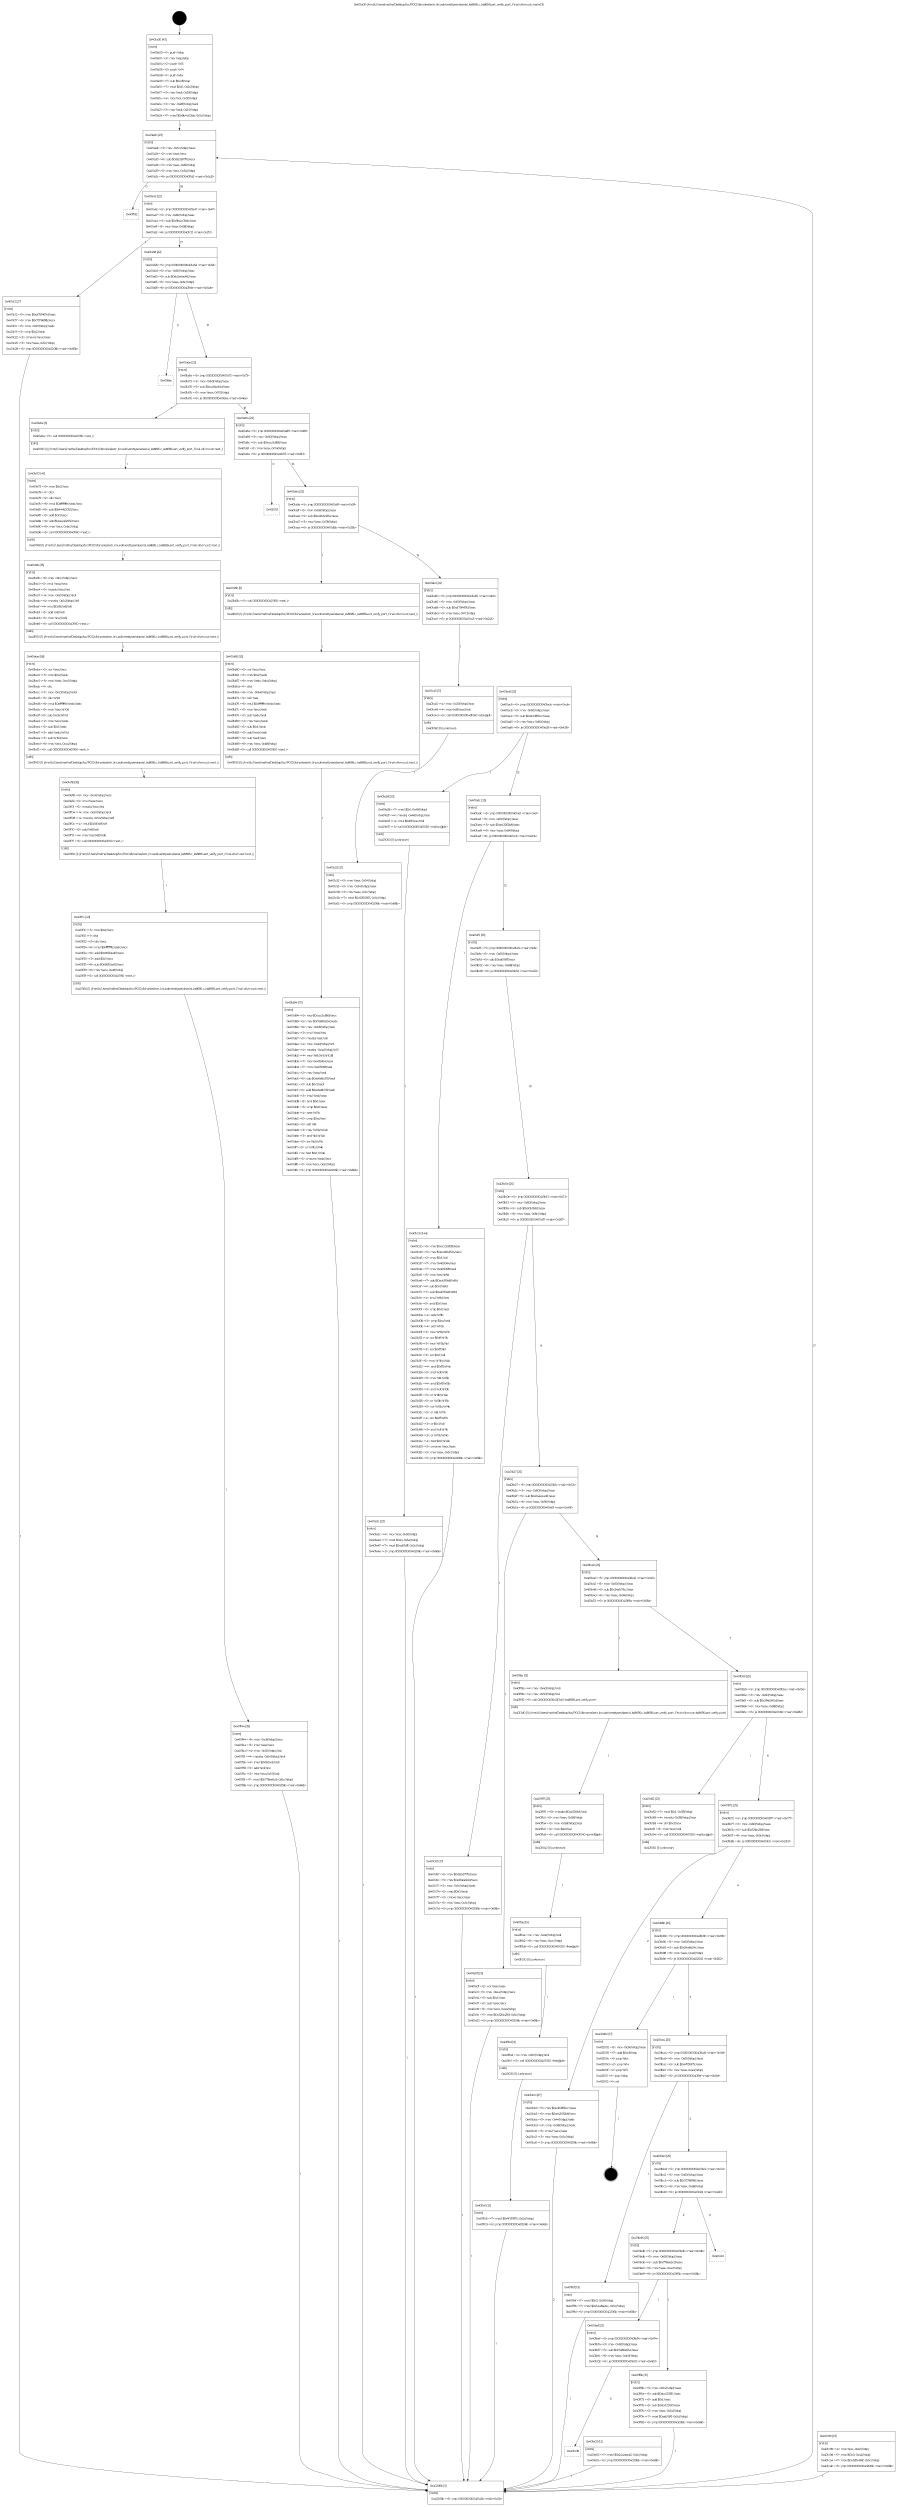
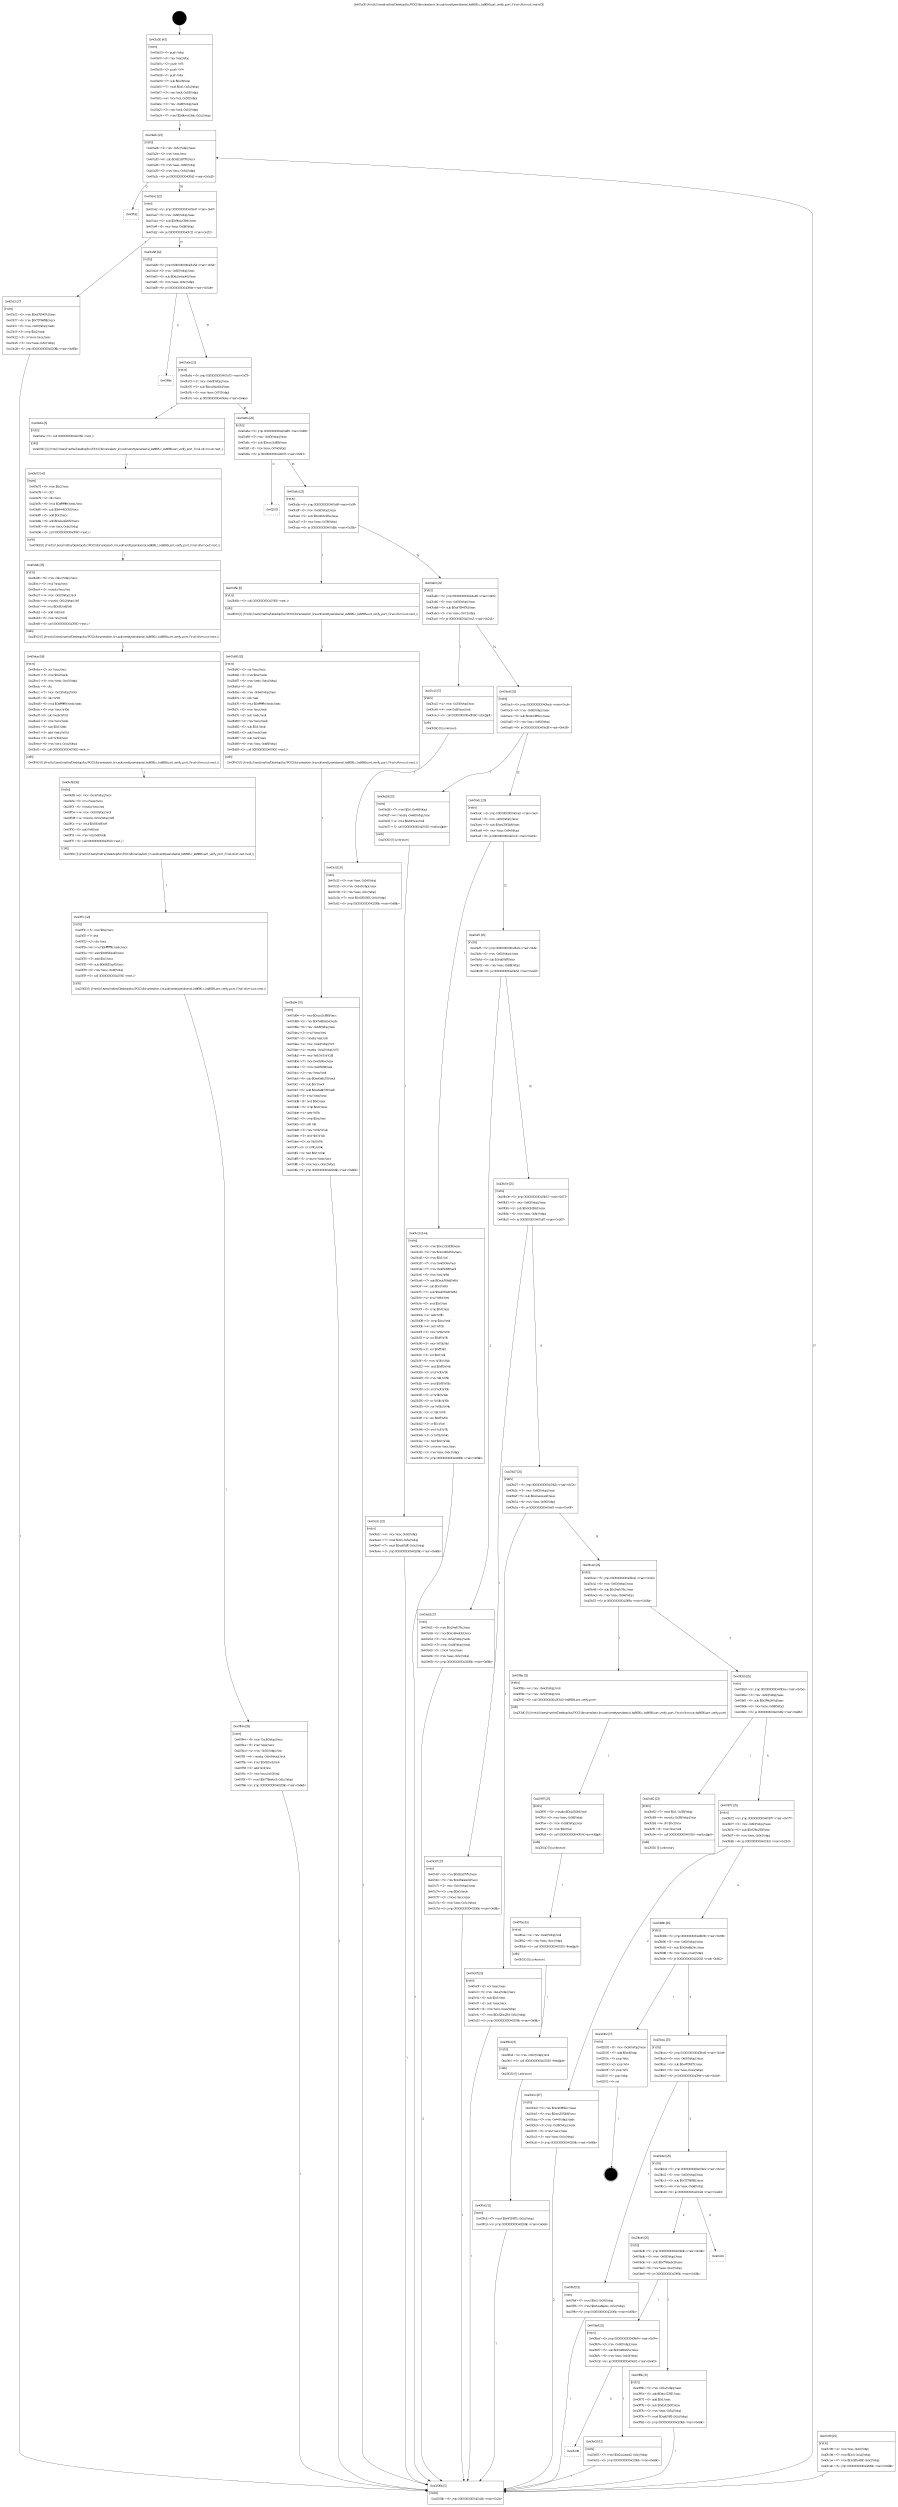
edge "0x401ab0 [22]" -> "0x401ac6 [22]": added, label "14"
node "0x401e53 [27]": added
edge "0x401bef [25]" -> "0x401e03 [12]": added, label "1"
